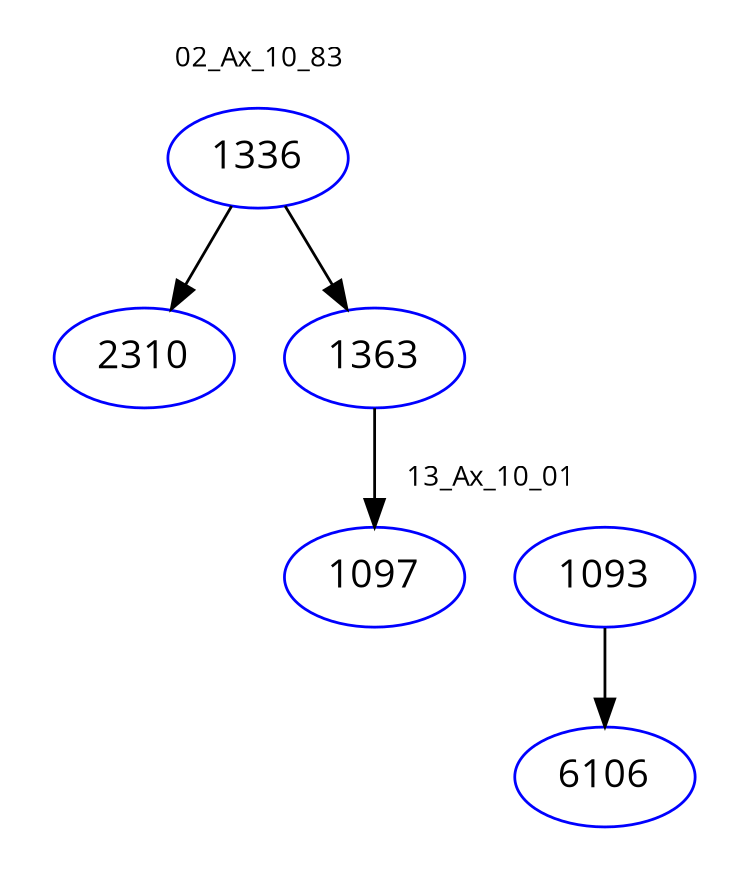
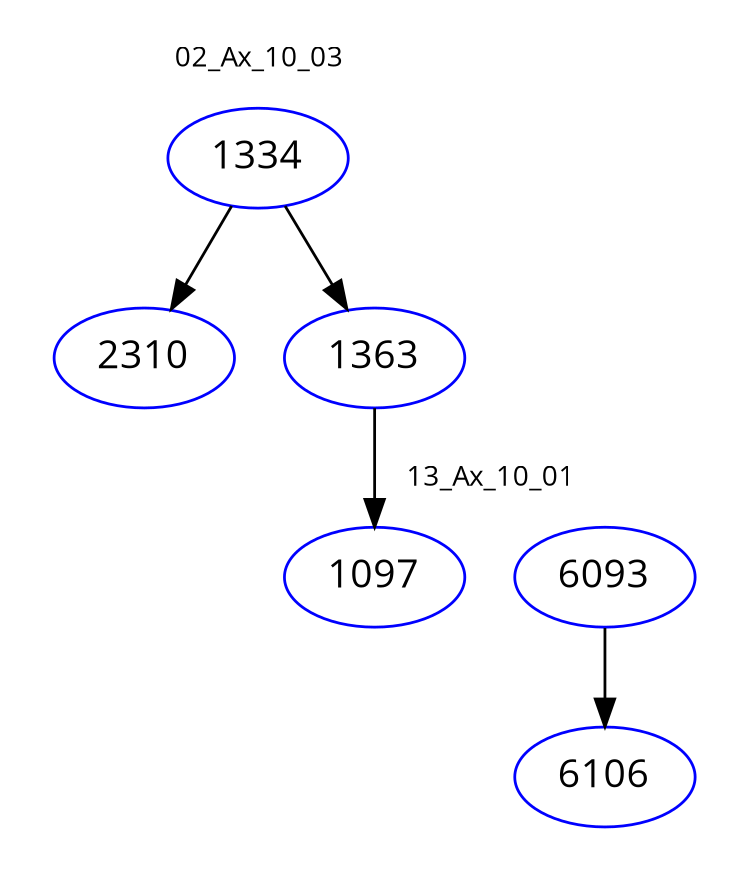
cluster "02_Ax_10_83": label "02_Ax_10_83" -> "02_Ax_10_03"
node "1336": label "1336" -> "1334"
node "1093": label "1093" -> "6093"
